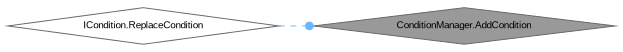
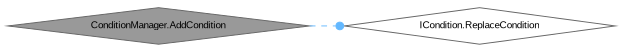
edge "ICondition.ReplaceCondition" -> "ConditionManager.AddCondition": reversed
